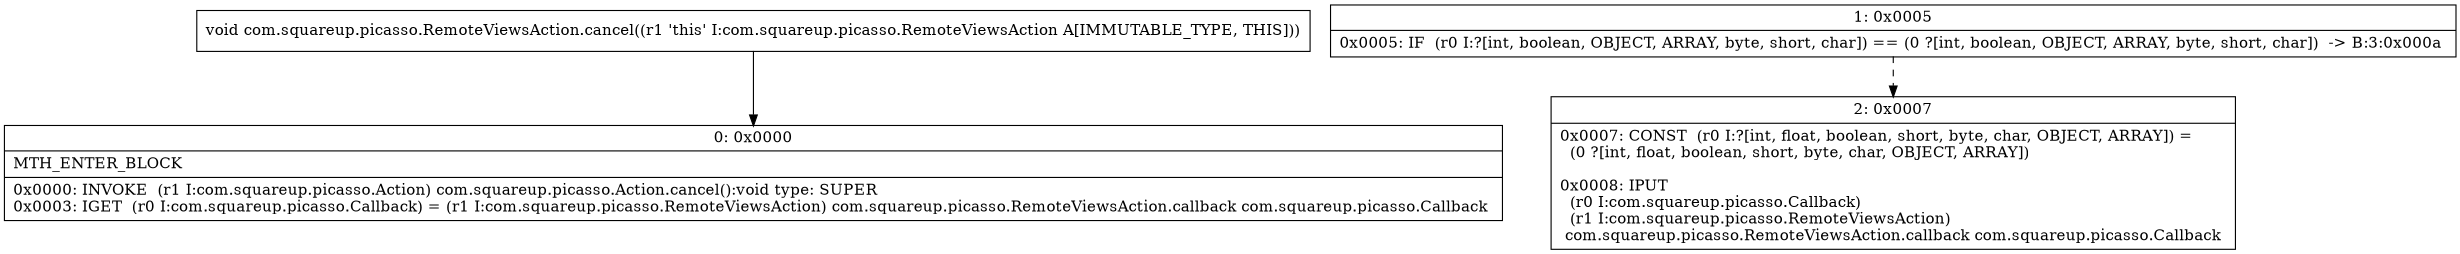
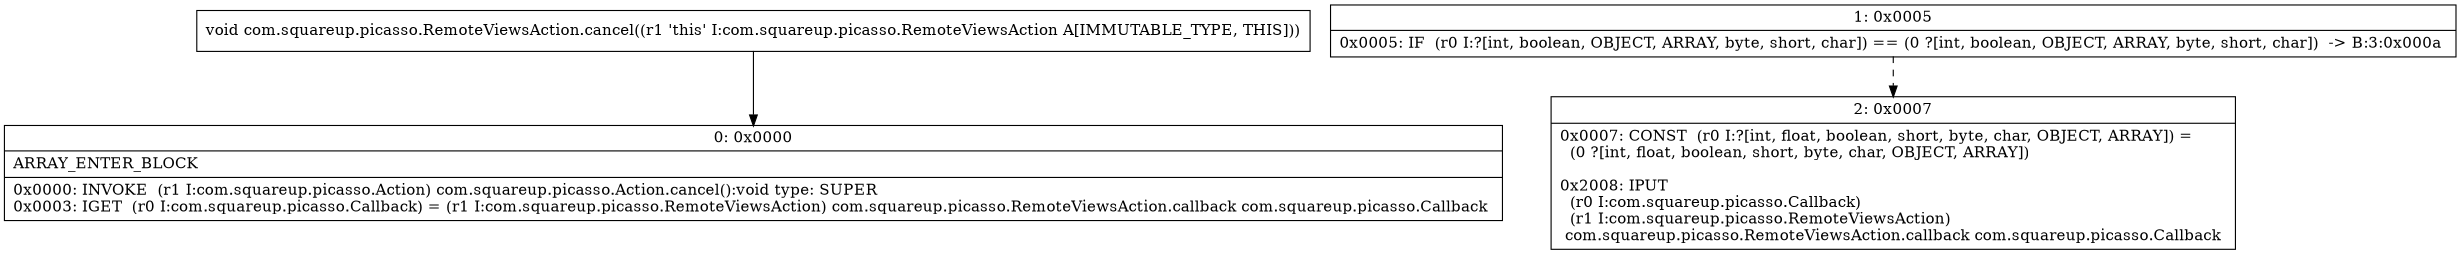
node "0: 0x0000": text "MTH_ENTER_BLOCK" -> "ARRAY_ENTER_BLOCK"
node "2: 0x0007": text "0x0008: IPUT" -> "0x2008: IPUT"
